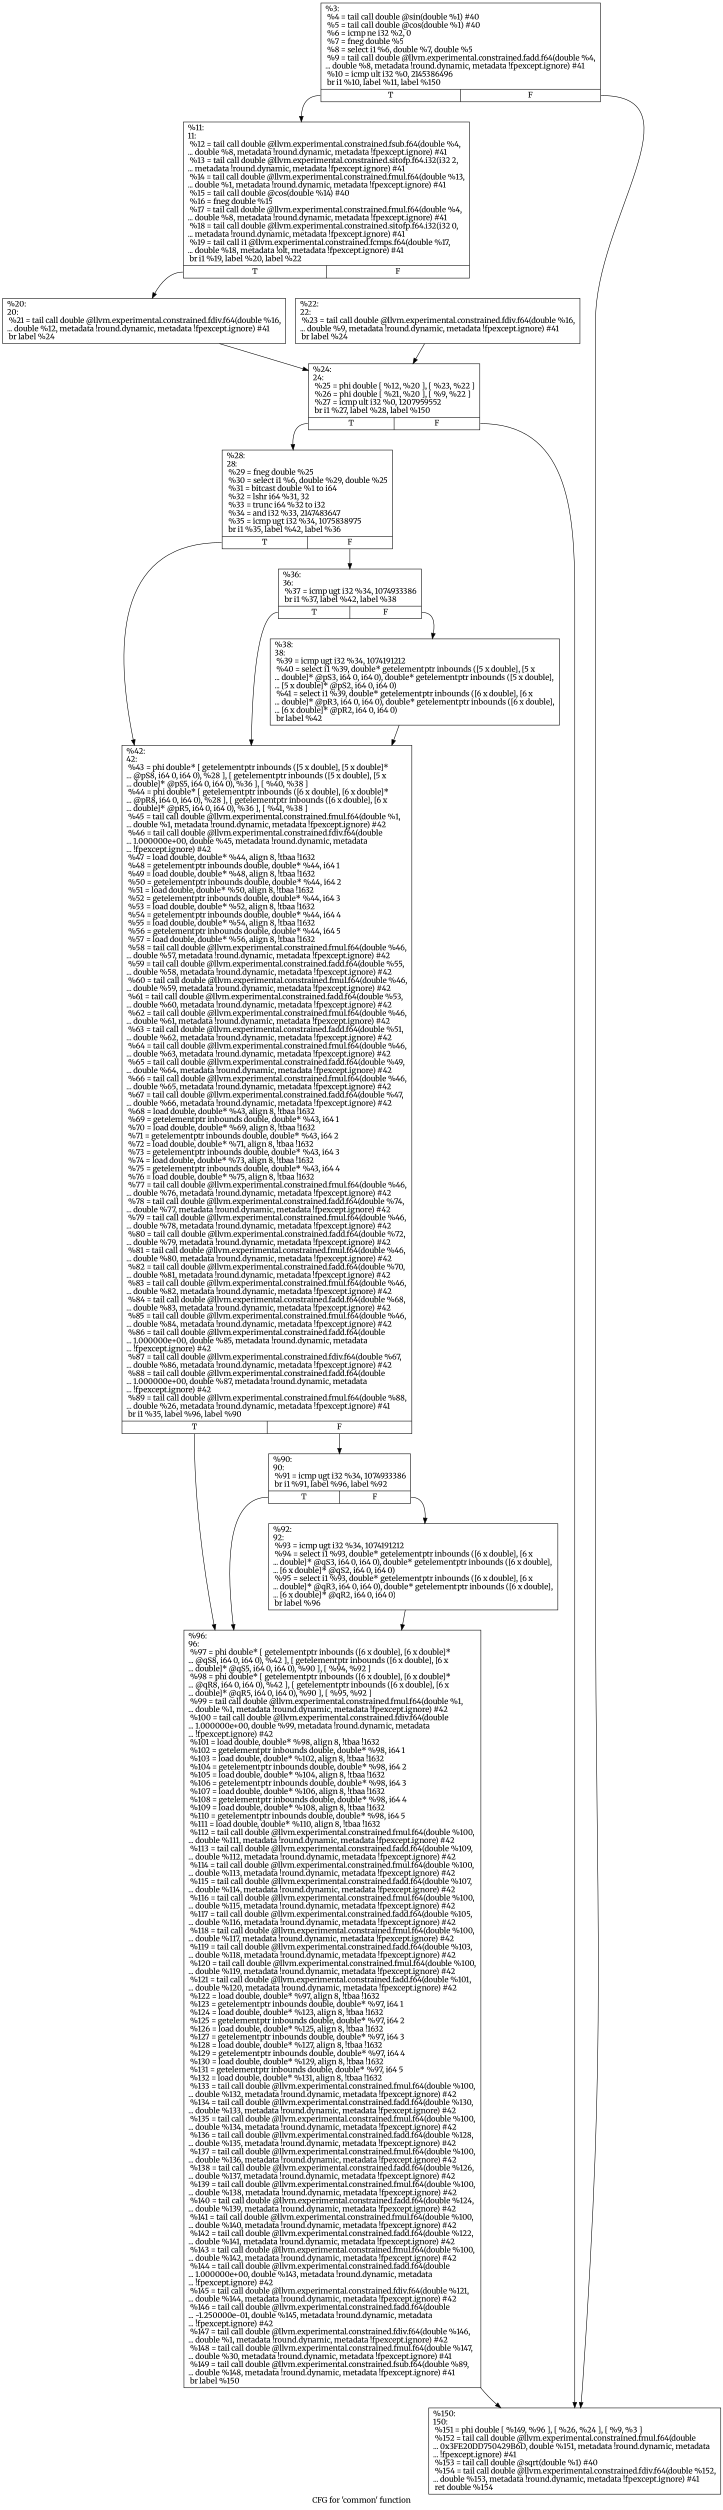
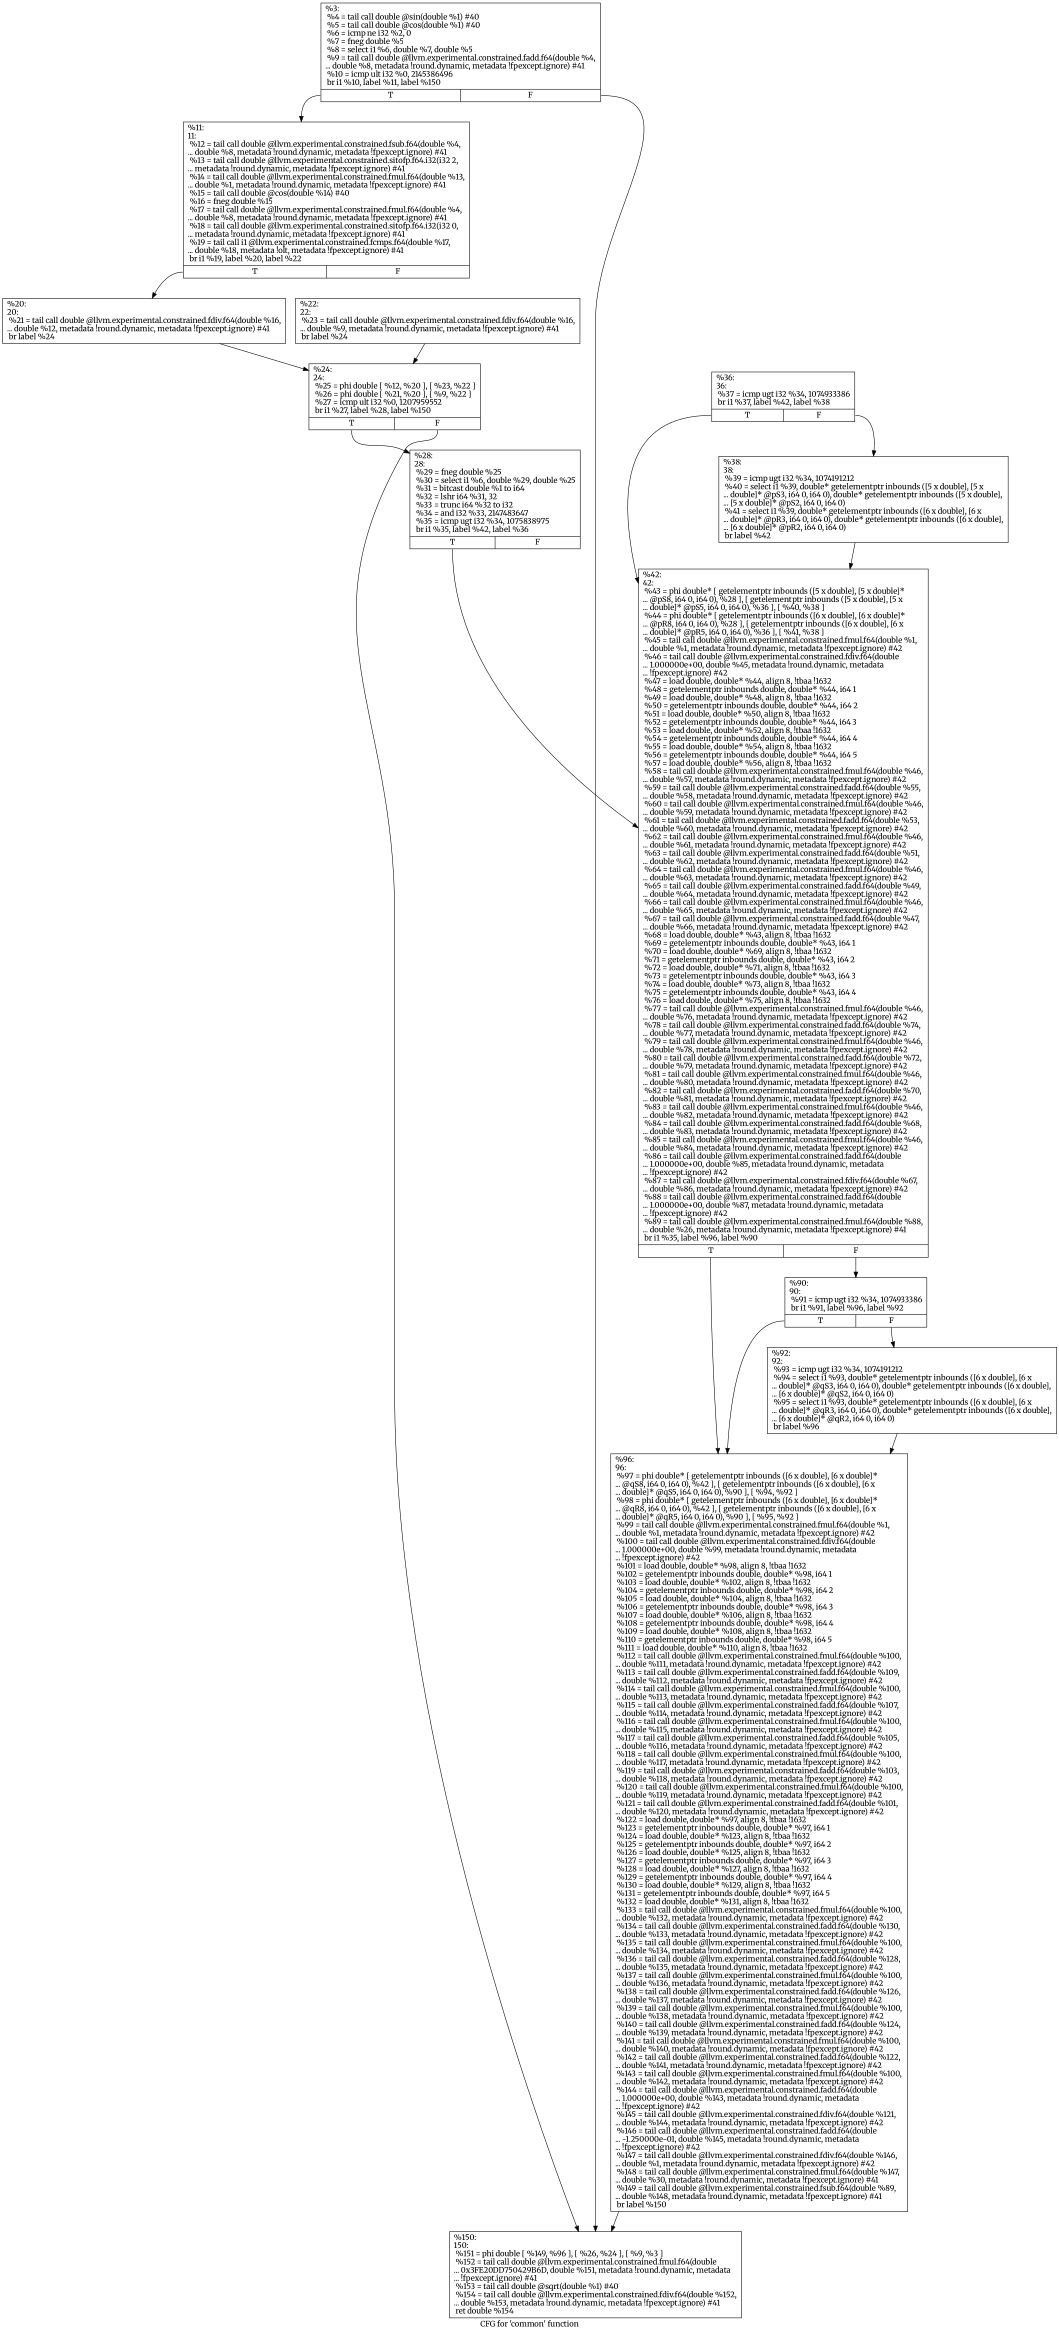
edge "%28:" -> "%36:": removed
